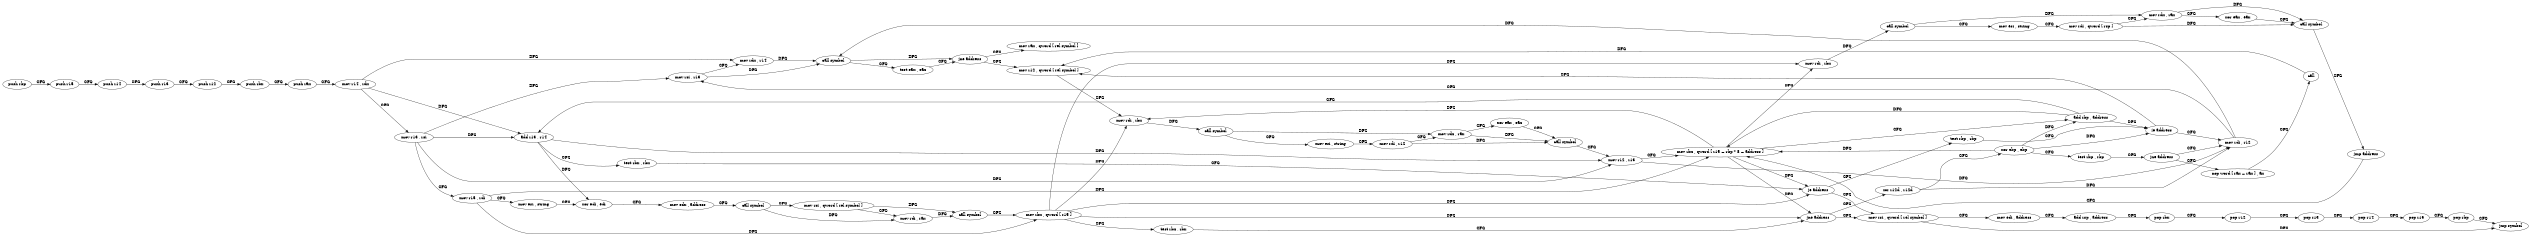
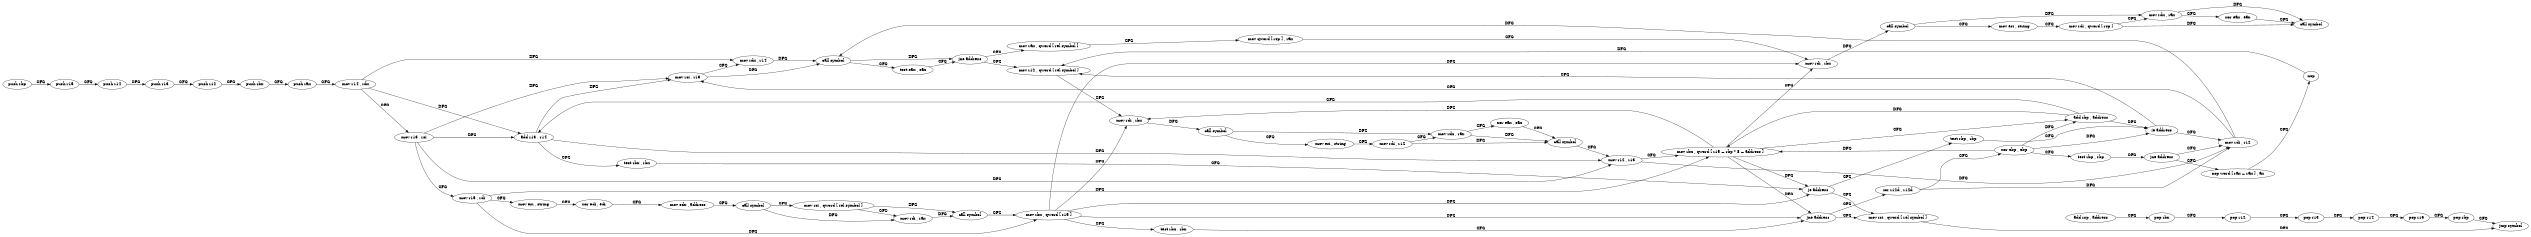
node "mov qword [ rsp ] , rax": added
node "call": label "call" -> "nop"
node "jmp address": removed
edge "add r13 , r14" -> "xor edi , edi": now "add r13 , r14" -> "mov rsi , r13"
node "mov edi , address": removed
